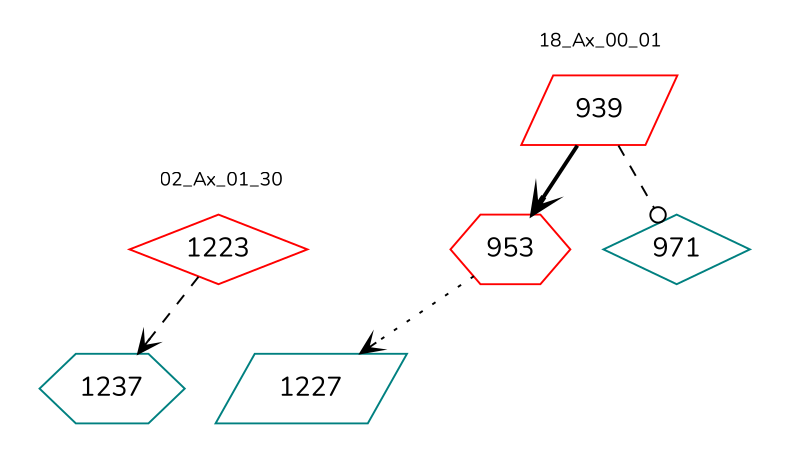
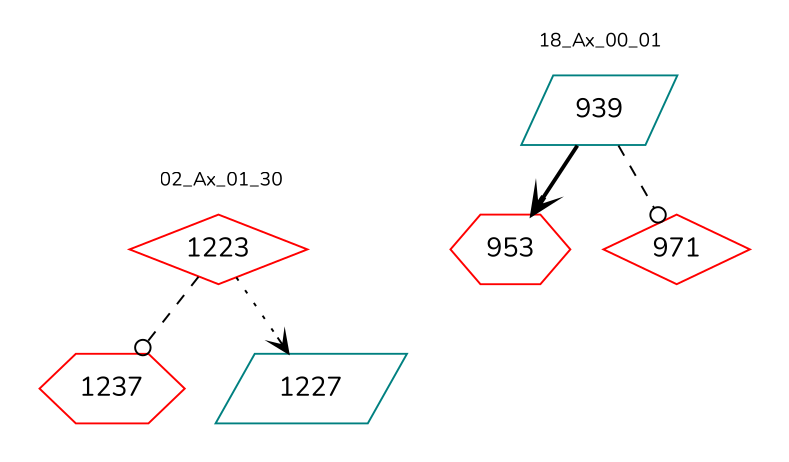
node "939": color red -> teal
node "971": color teal -> red
edge "1223" -> "1237": arrowhead vee -> odot
edge "953" -> "1227": now "1223" -> "1227"
node "1237": color teal -> red
